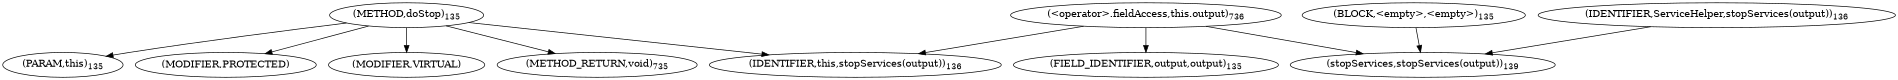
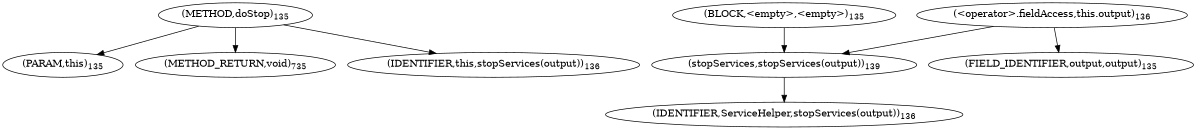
node "(<operator>.fieldAccess,this.output)": text "736" -> "136"
edge "(<operator>.fieldAccess,this.output)" -> "(IDENTIFIER,this,stopServices(output))": removed
edge "(IDENTIFIER,ServiceHelper,stopServices(output))" -> "(stopServices,stopServices(output))": reversed
node "(MODIFIER,PROTECTED)": removed
node "(MODIFIER,VIRTUAL)": removed
